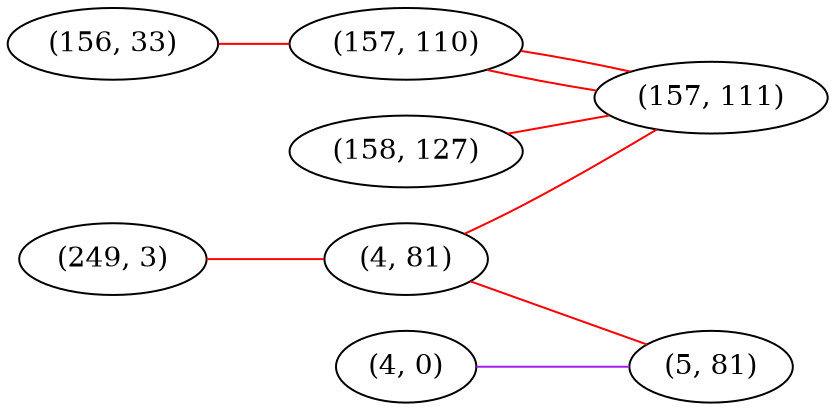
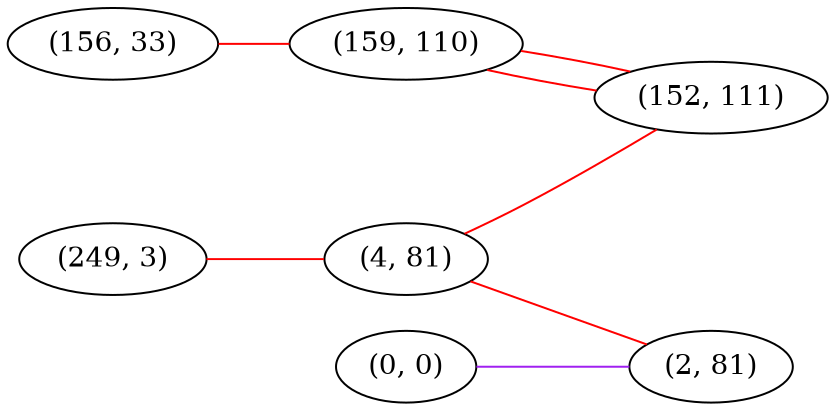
node "(157, 110)": label "(157, 110)" -> "(159, 110)"
node "(157, 111)": label "(157, 111)" -> "(152, 111)"
node "(158, 127)": removed
node "(4, 0)": label "(4, 0)" -> "(0, 0)"
node "(5, 81)": label "(5, 81)" -> "(2, 81)"
